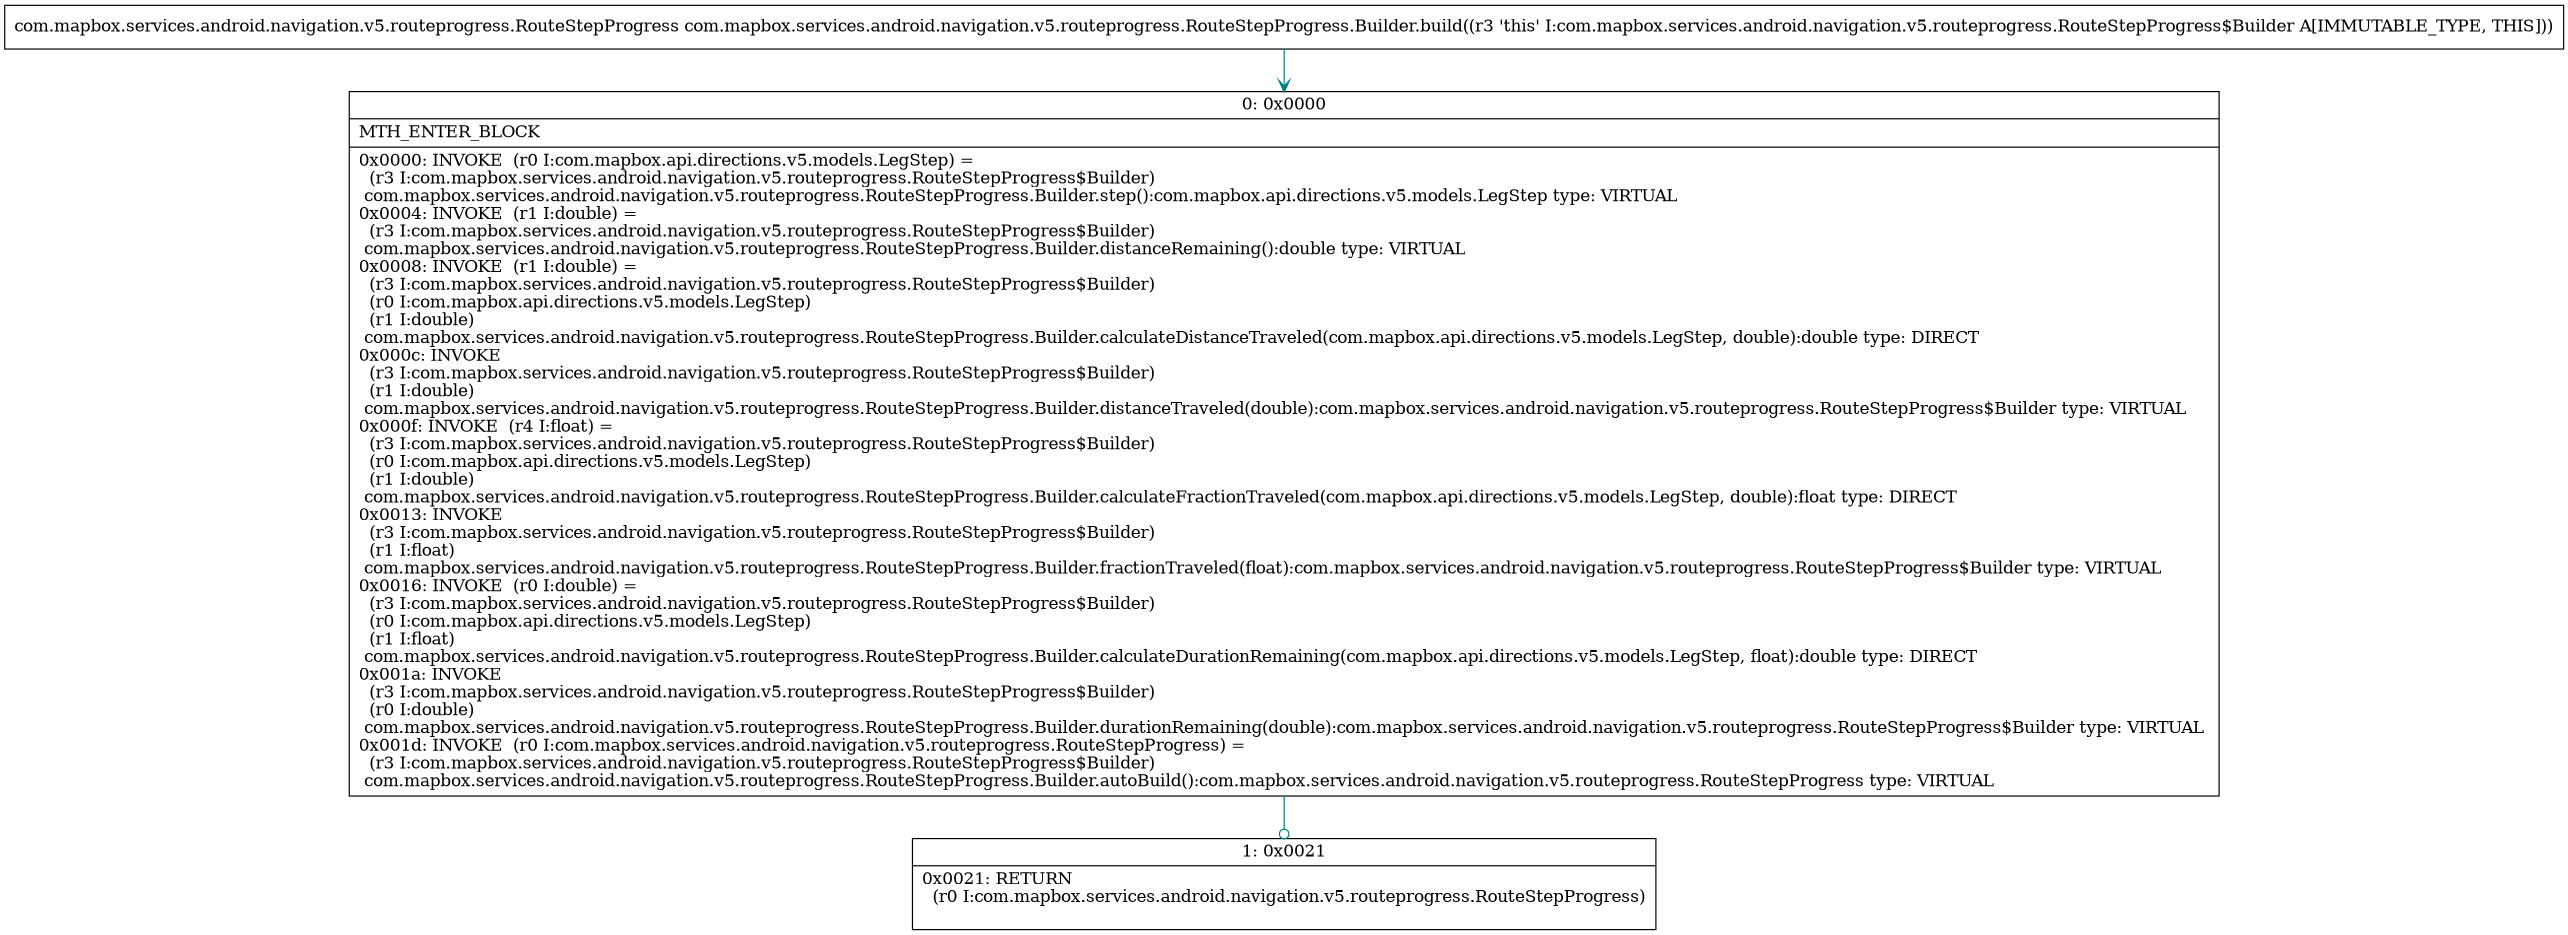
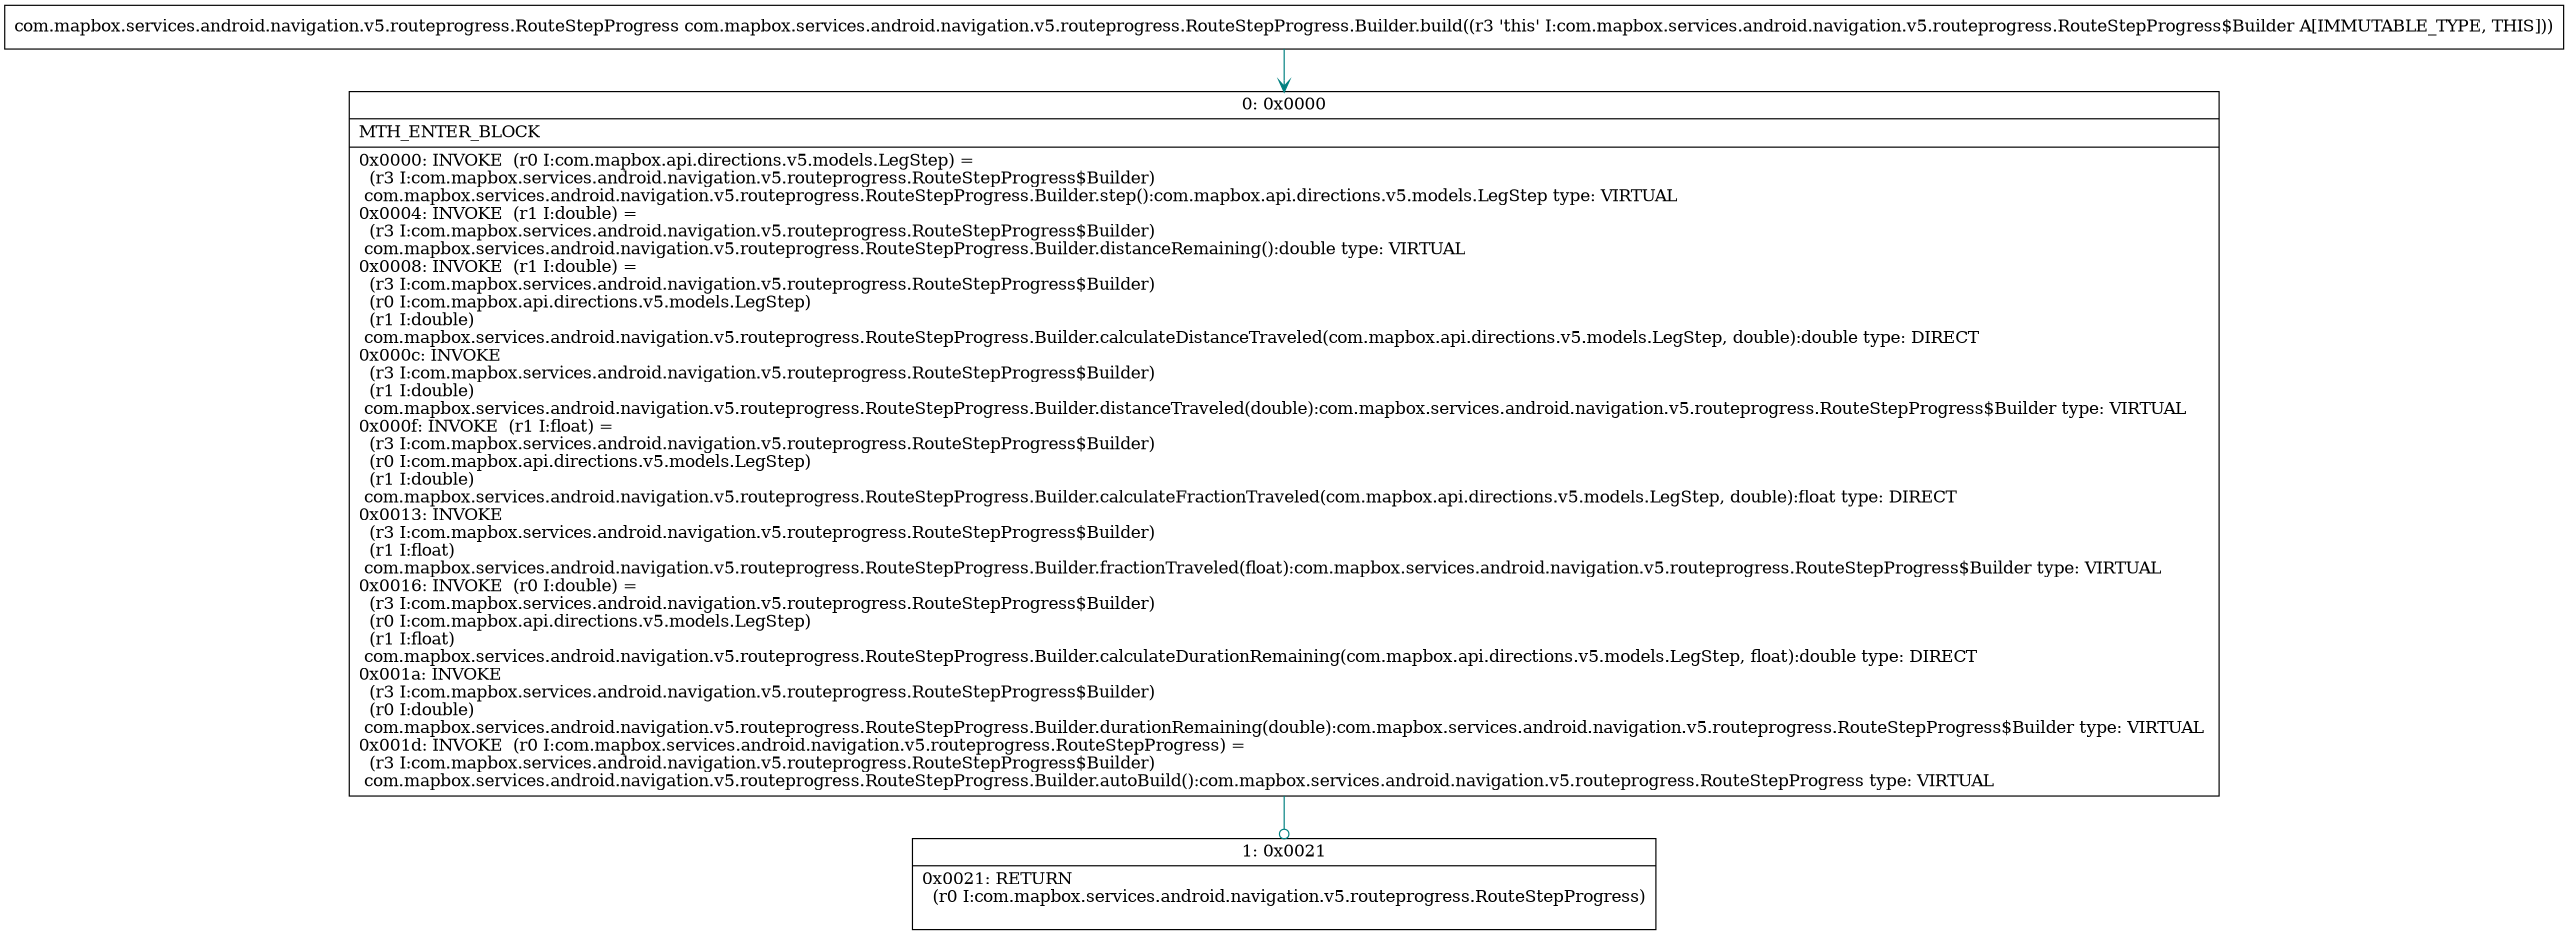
node "0: 0x0000": text "0x000f: INVOKE  (r4 I:float) =" -> "0x000f: INVOKE  (r1 I:float) ="
